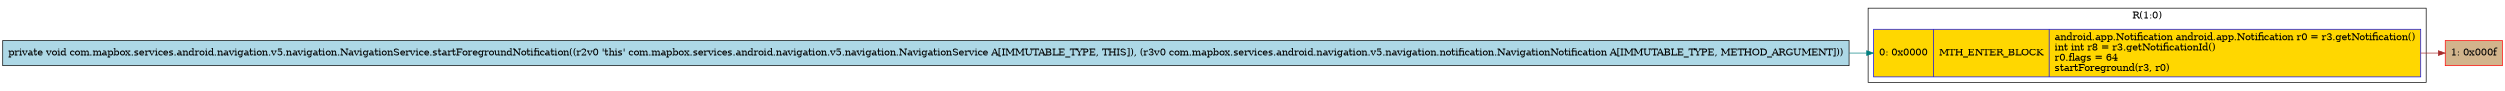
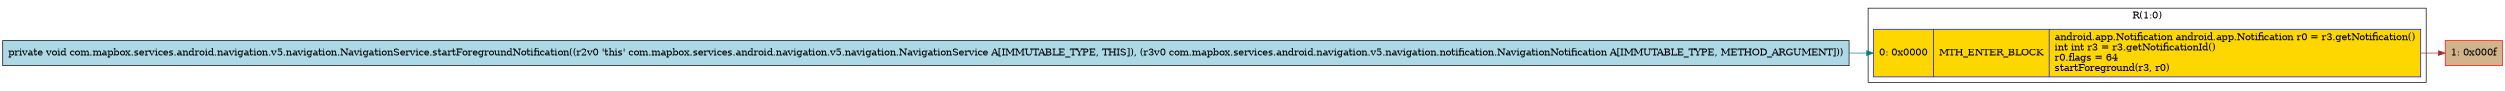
node "0: 0x0000": text "int int r8 = r3.getNotificationId()" -> "int int r3 = r3.getNotificationId()"
